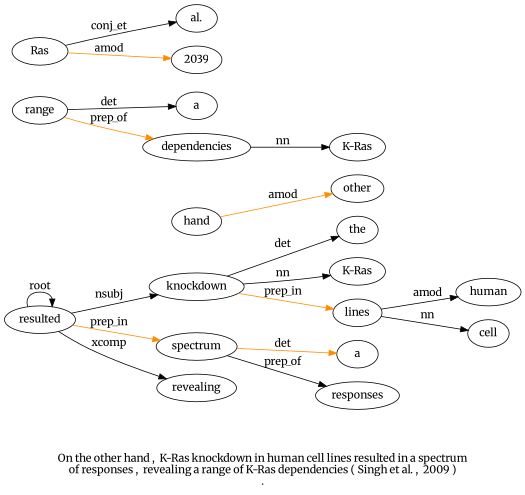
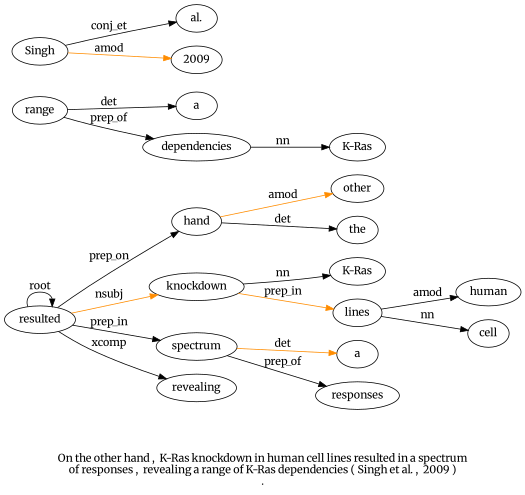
node "Ras": label "Ras" -> "Singh"
node "2039": label "2039" -> "2009"
edge "range" -> "dependencies": color darkorange -> black
edge "knockdown" -> "the": now "hand" -> "the"
edge "resulted" -> "hand": added, label "prep_on"
edge "resulted" -> "knockdown": color black -> darkorange
edge "resulted" -> "spectrum": color darkorange -> black
